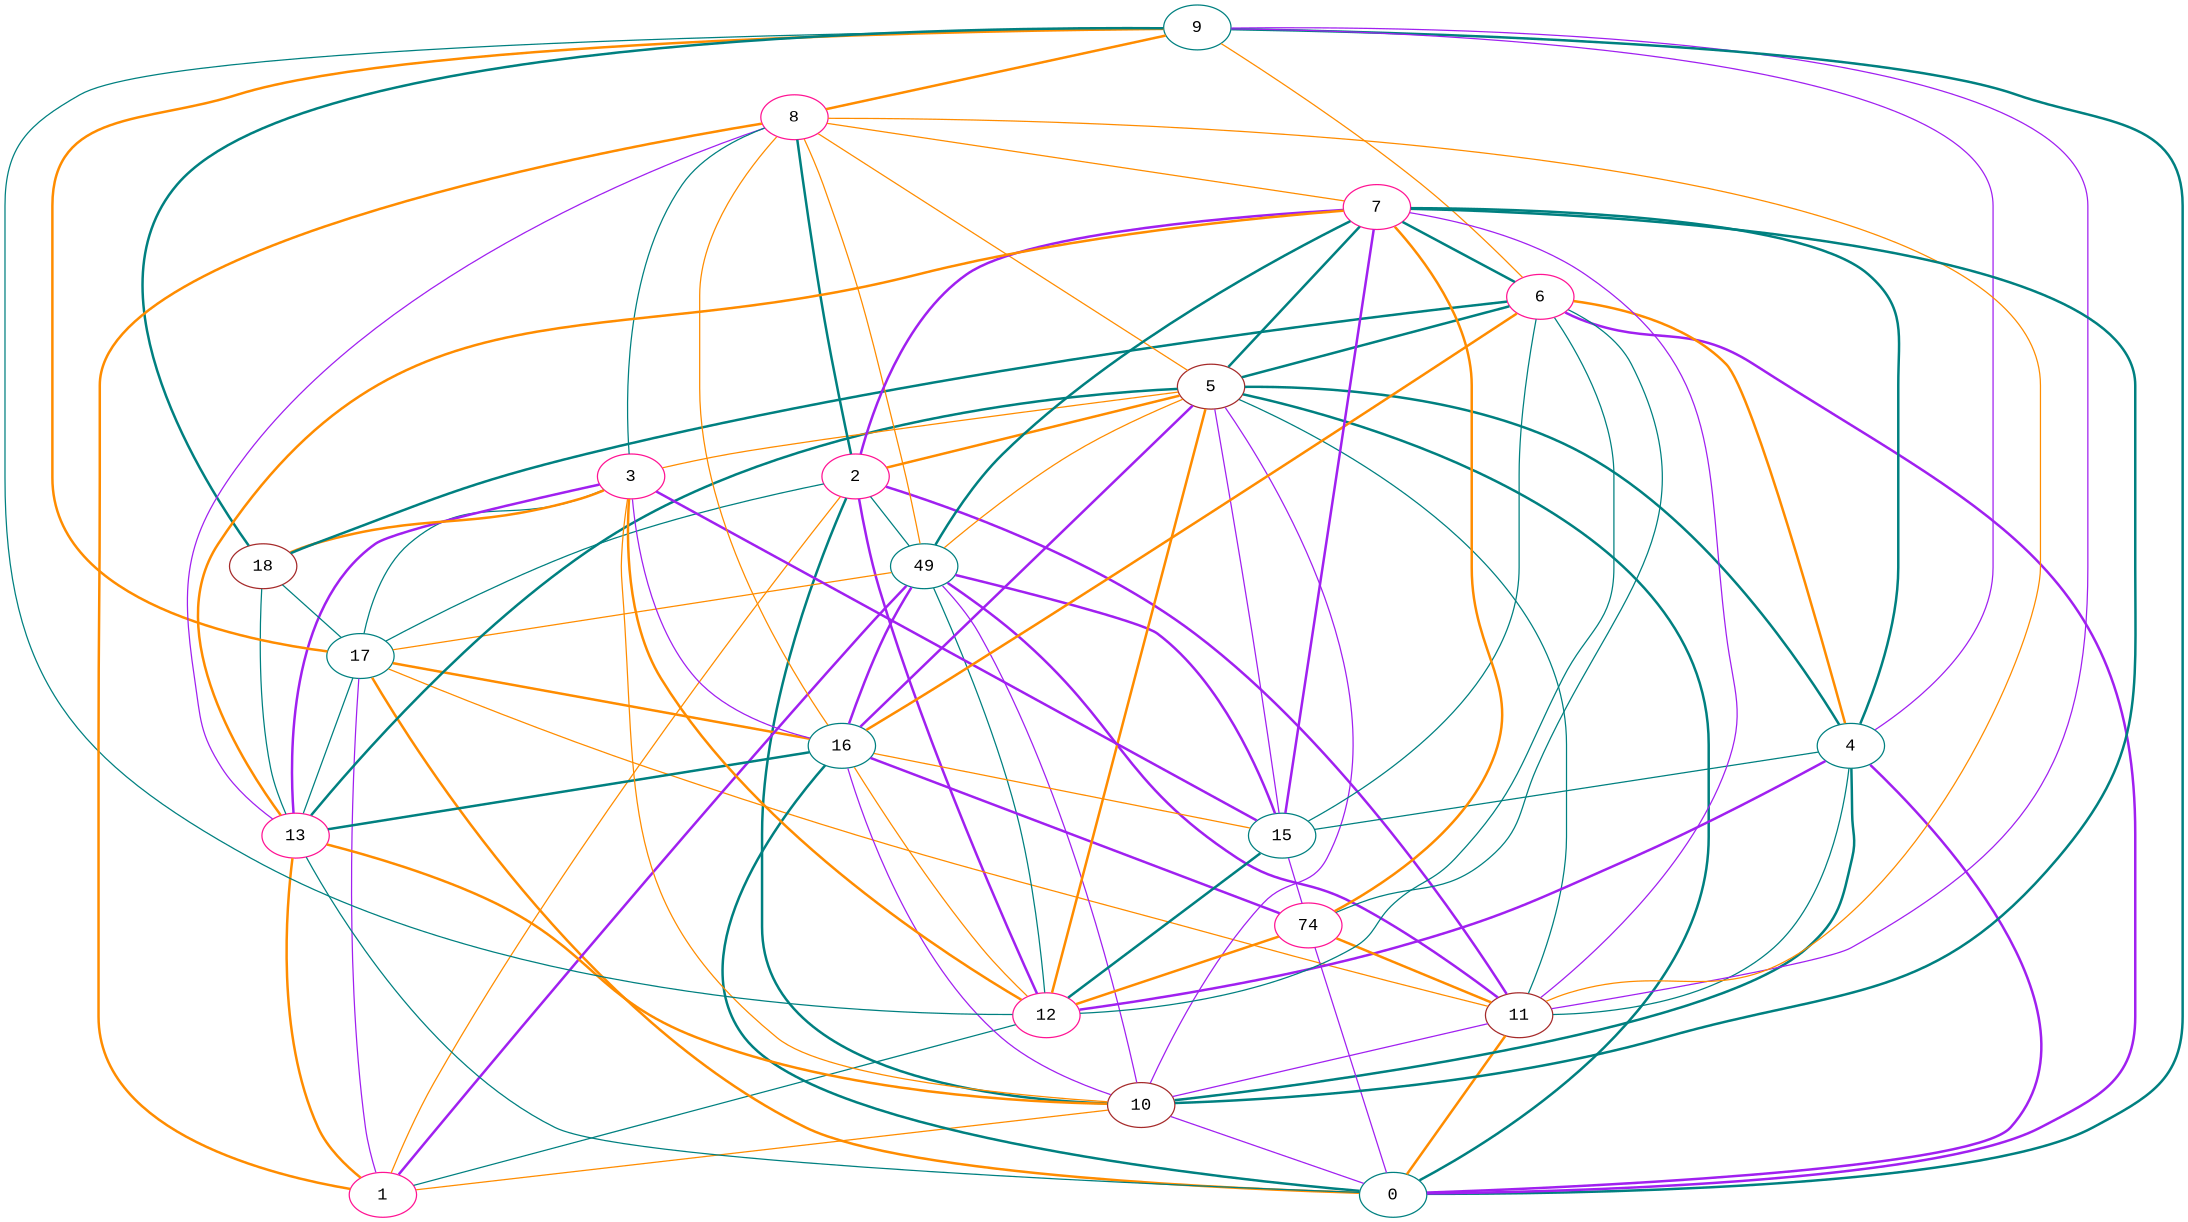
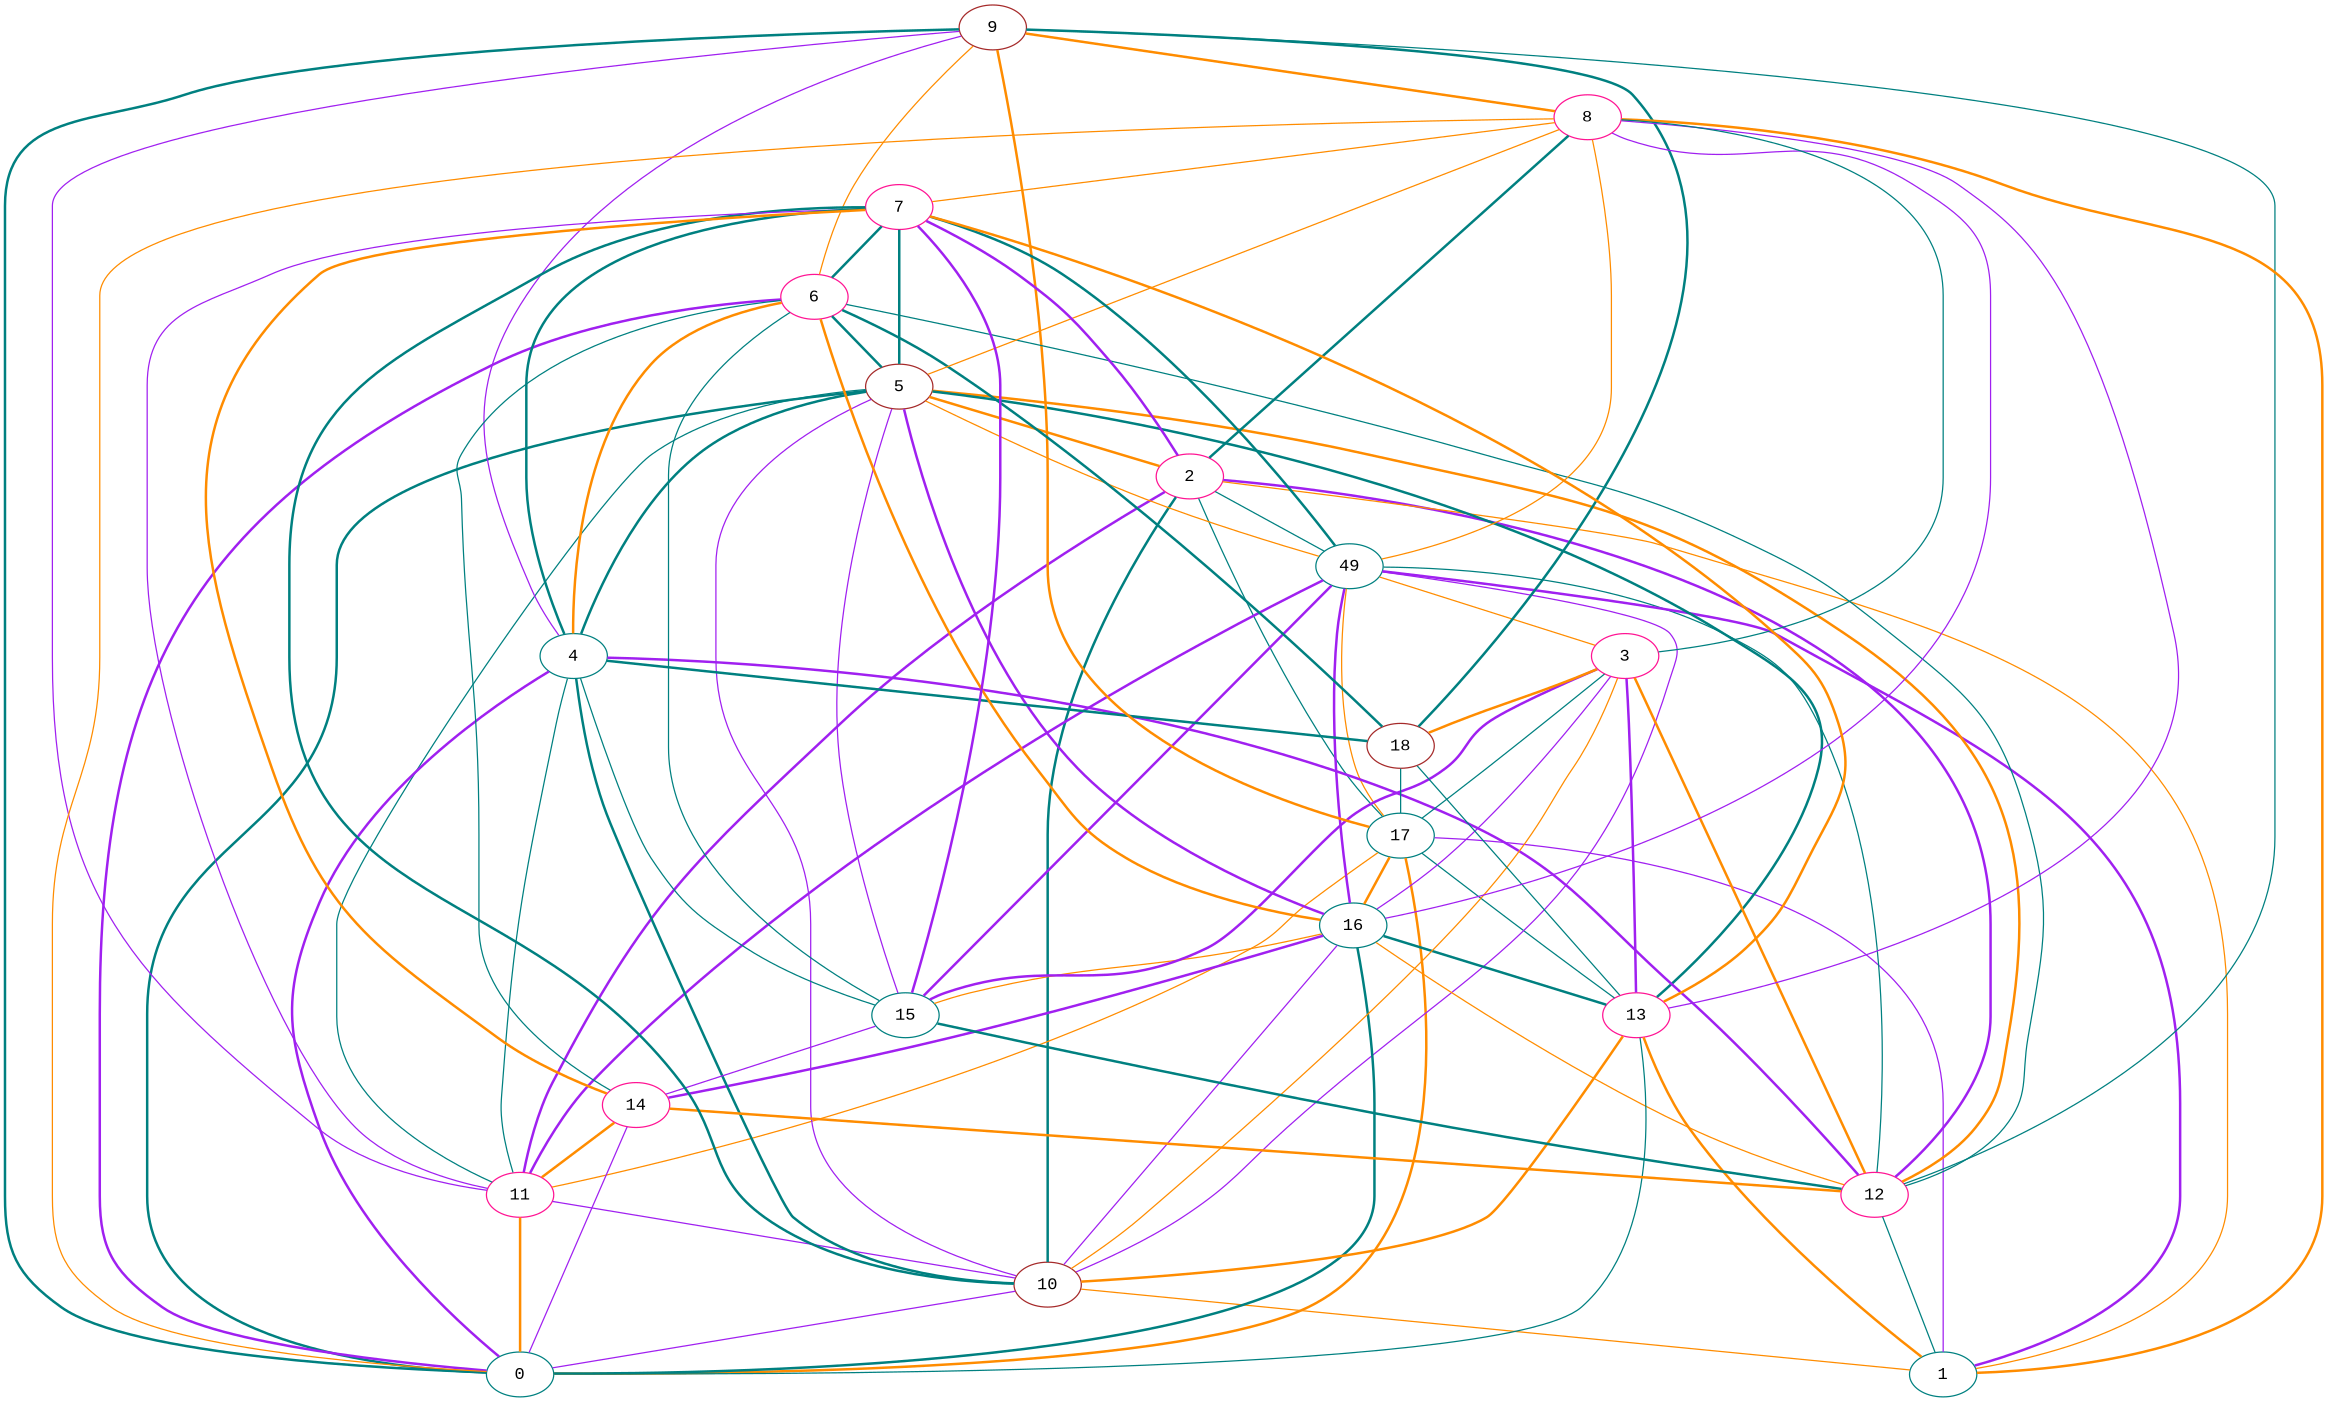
node "9": color teal -> brown
edge "8" -- "11": now "8" -- "0"
edge "5" -- "3": now "49" -- "3"
edge "8" -- "16": color darkorange -> purple
edge "4" -- "18": added
node "74": label "74" -> "14"
node "11": color brown -> deeppink
node "1": color deeppink -> teal
